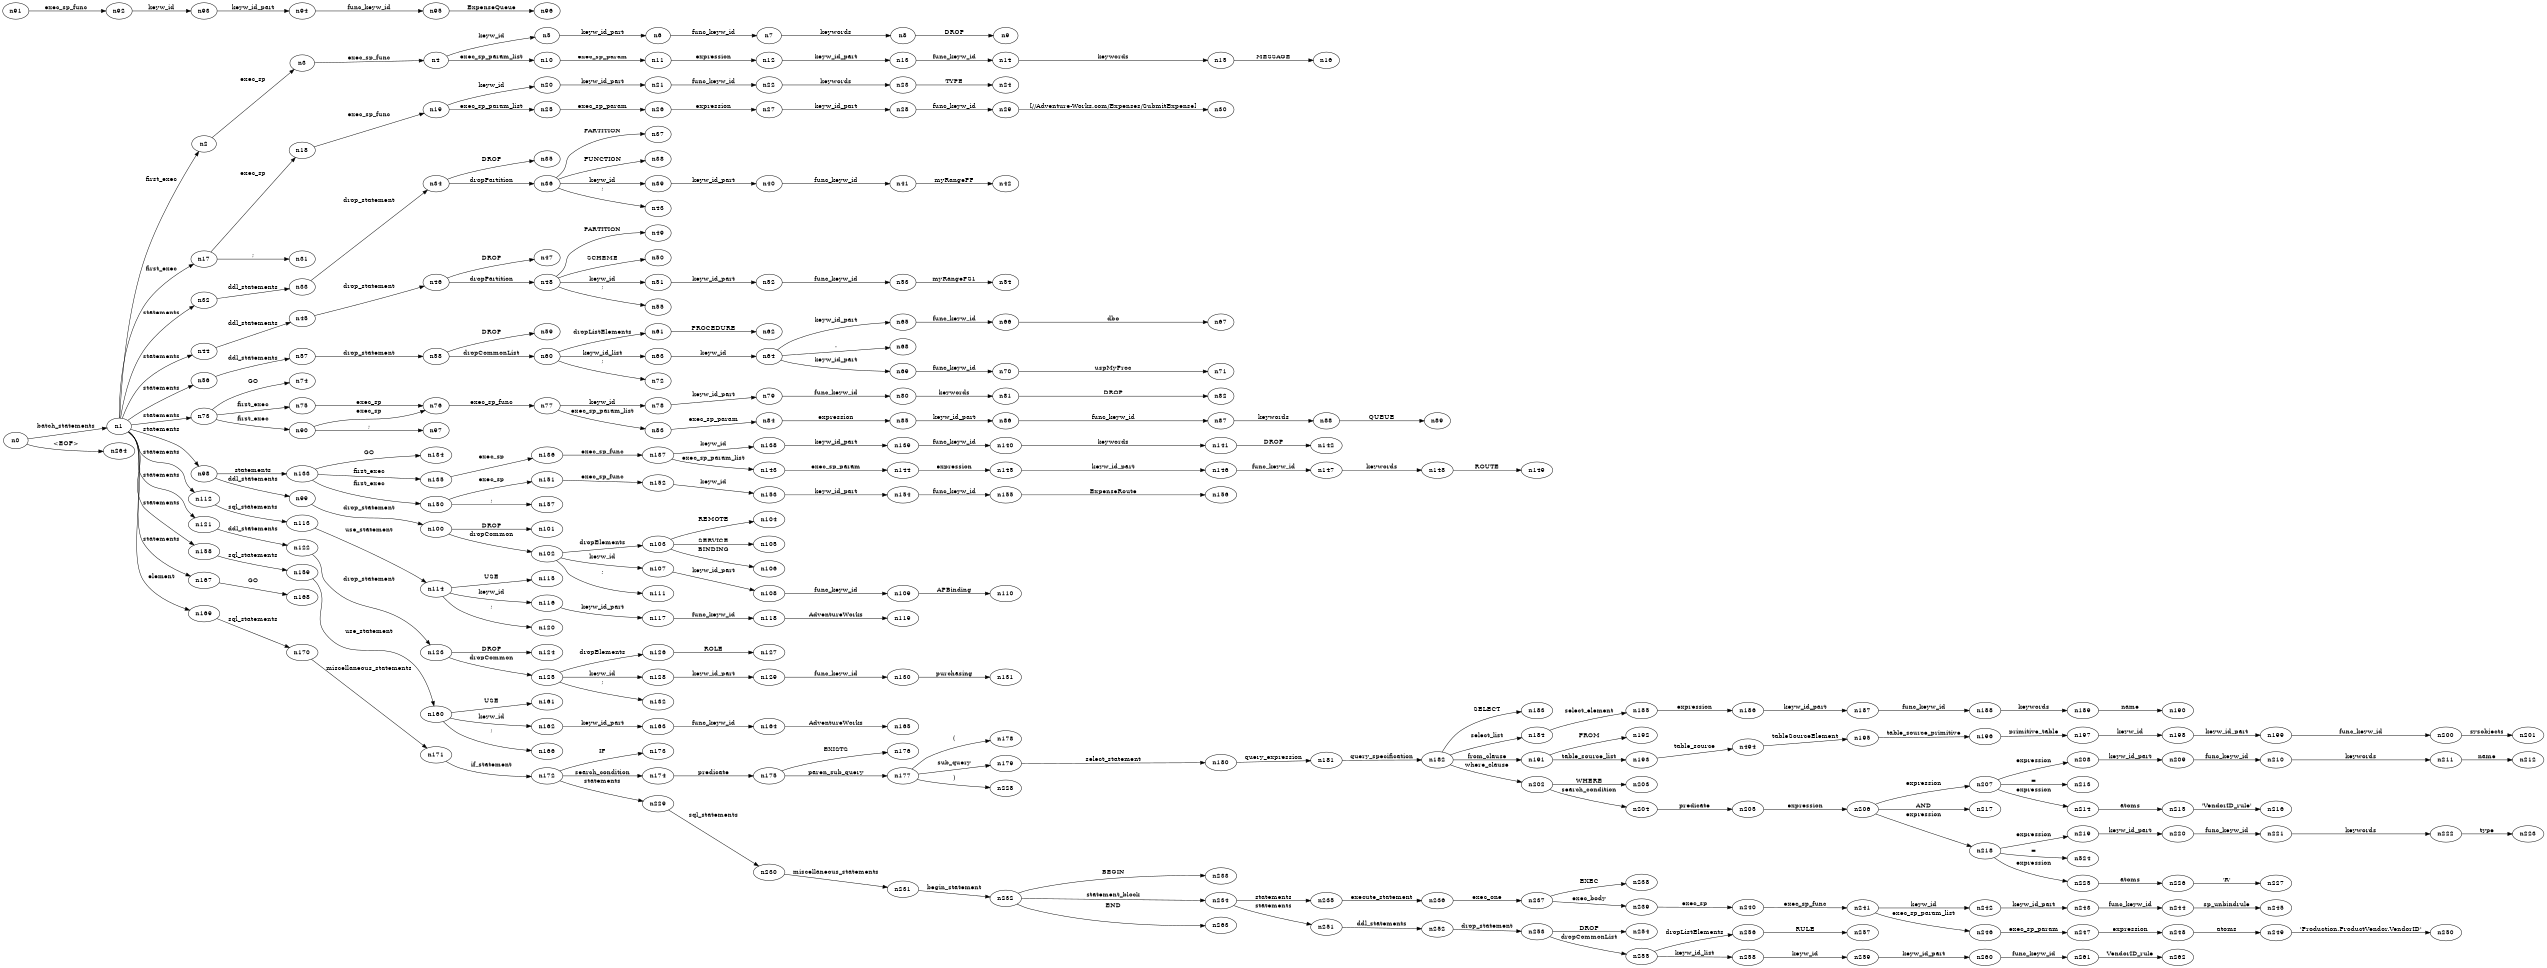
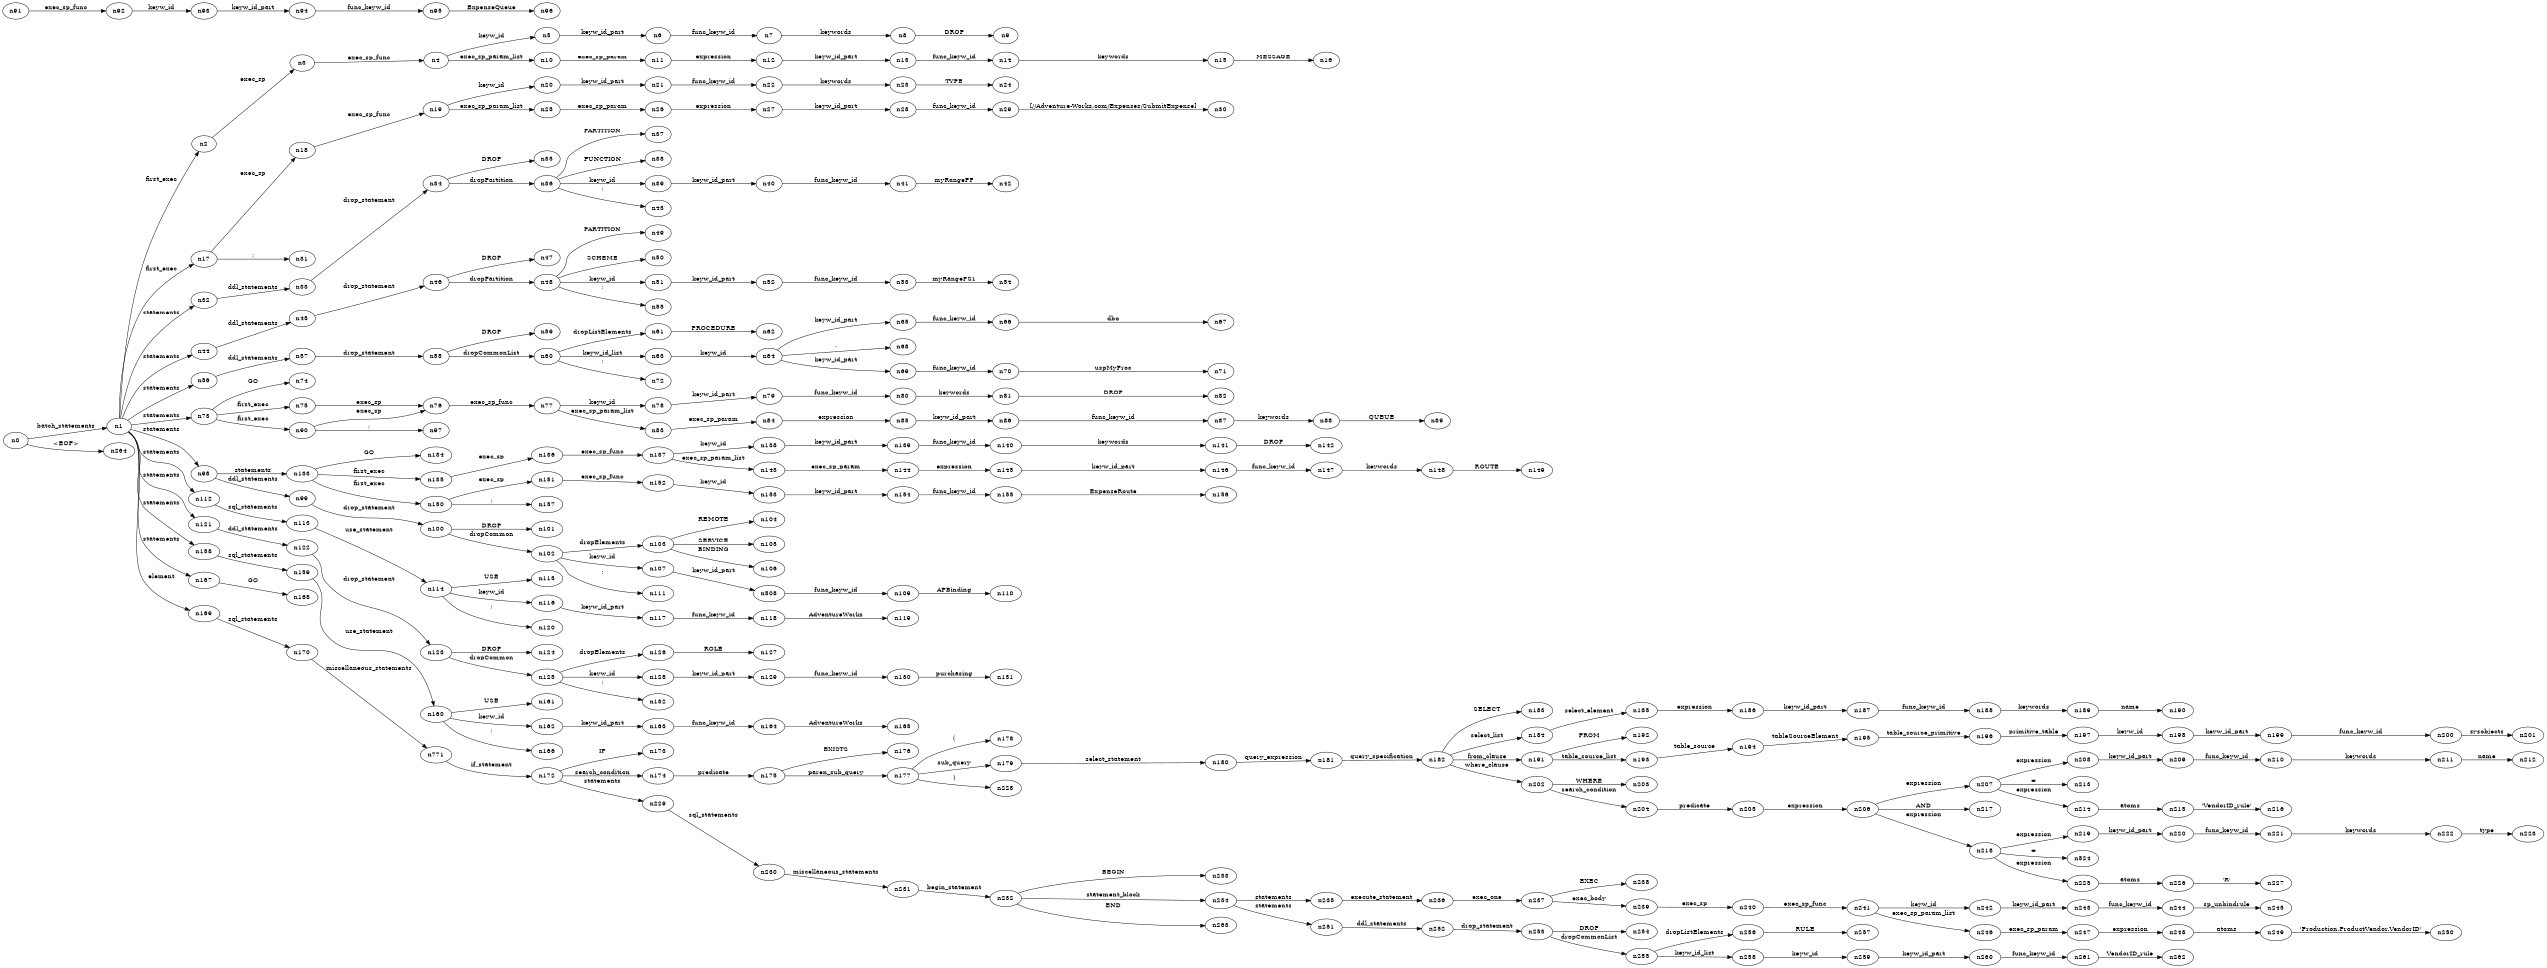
node "n108": label "n108" -> "n508"
node "n494": label "n494" -> "n194"
node "n171": label "n171" -> "n771"
